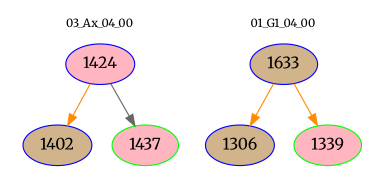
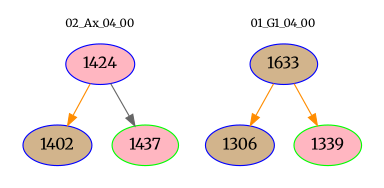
cluster "03_Ax_04_00": label "03_Ax_04_00" -> "02_Ax_04_00"
